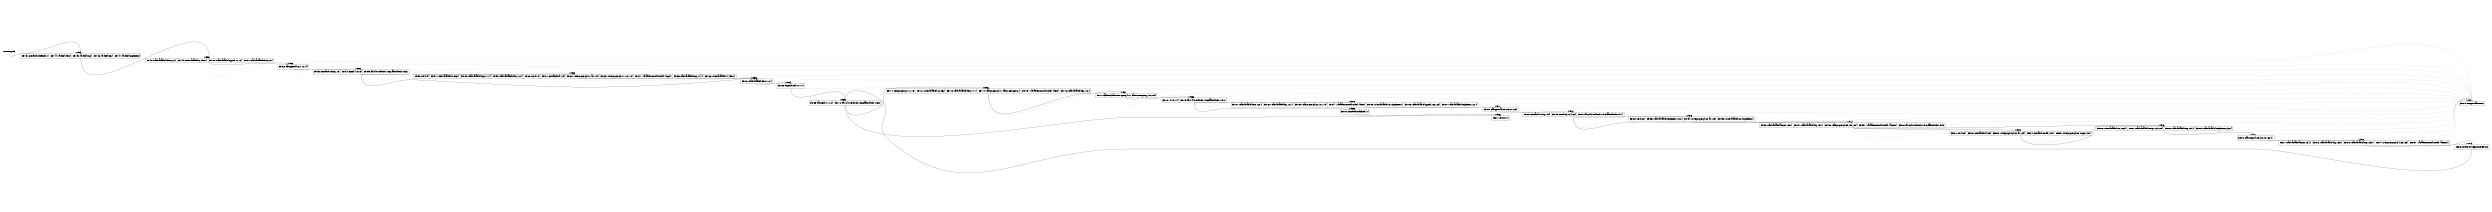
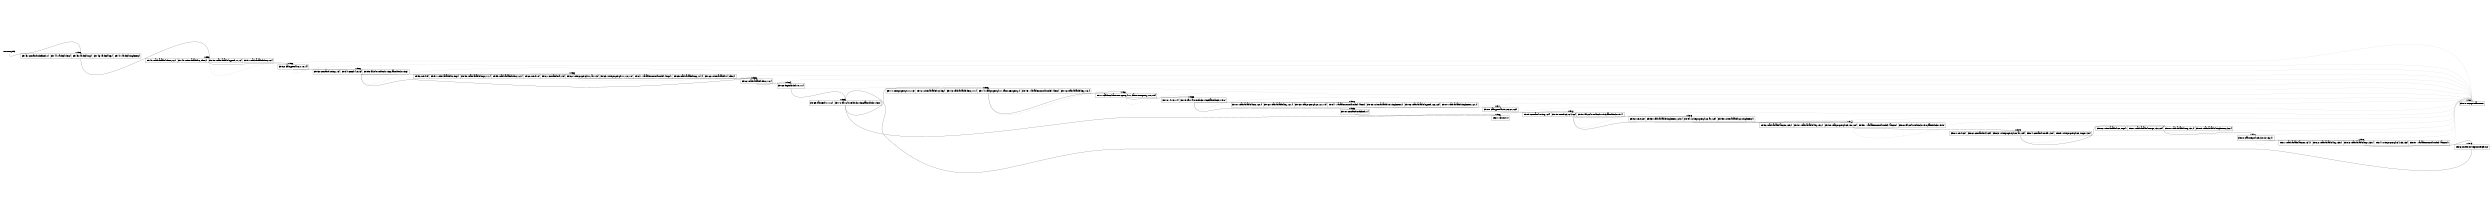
edge "39796: read-variable['accum',v29,-]" -> "39806: write-variable[v28,'tmp']*": removed
